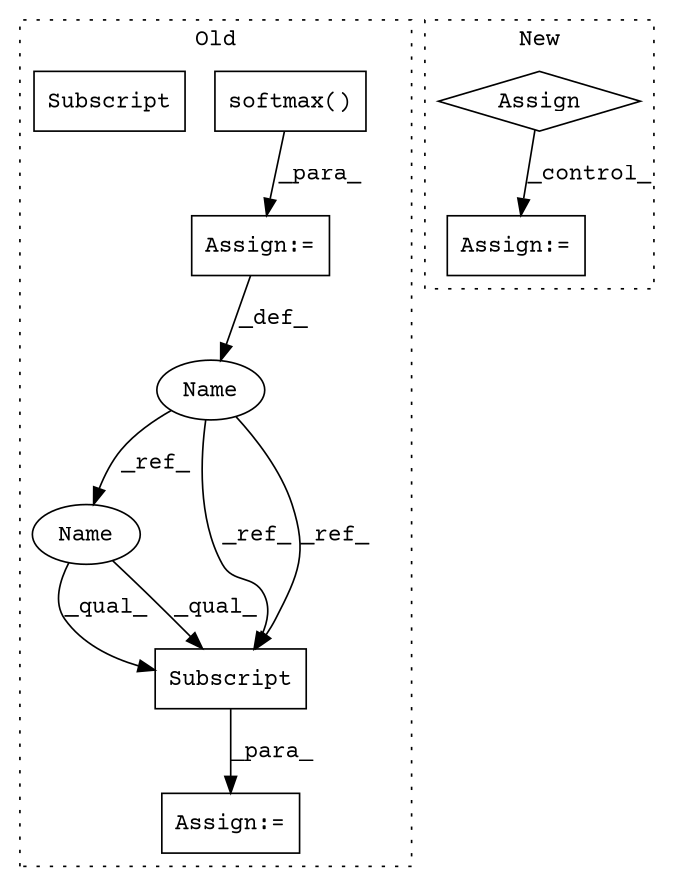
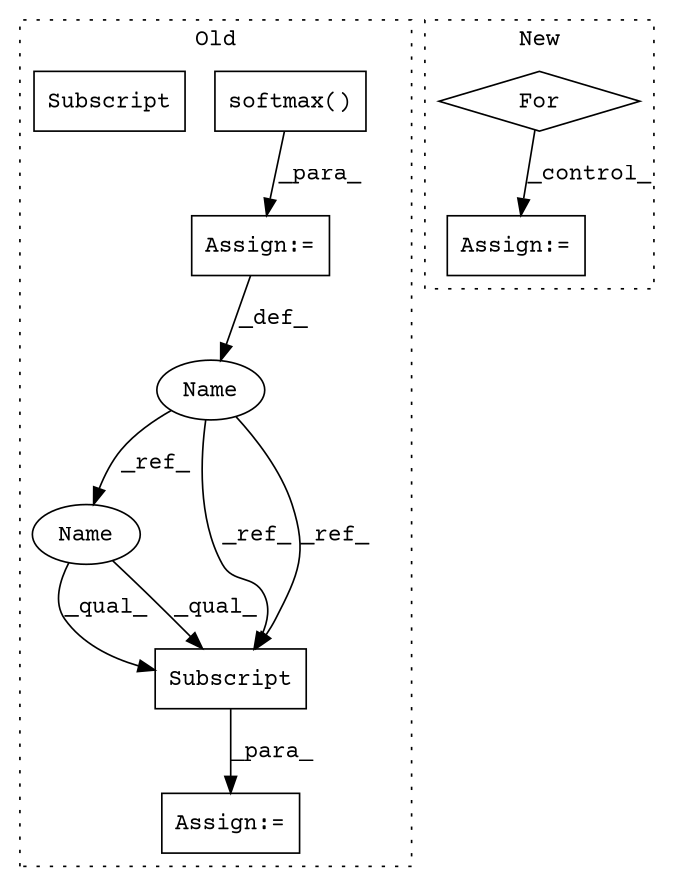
node "Assign": label "Assign" -> "For"
